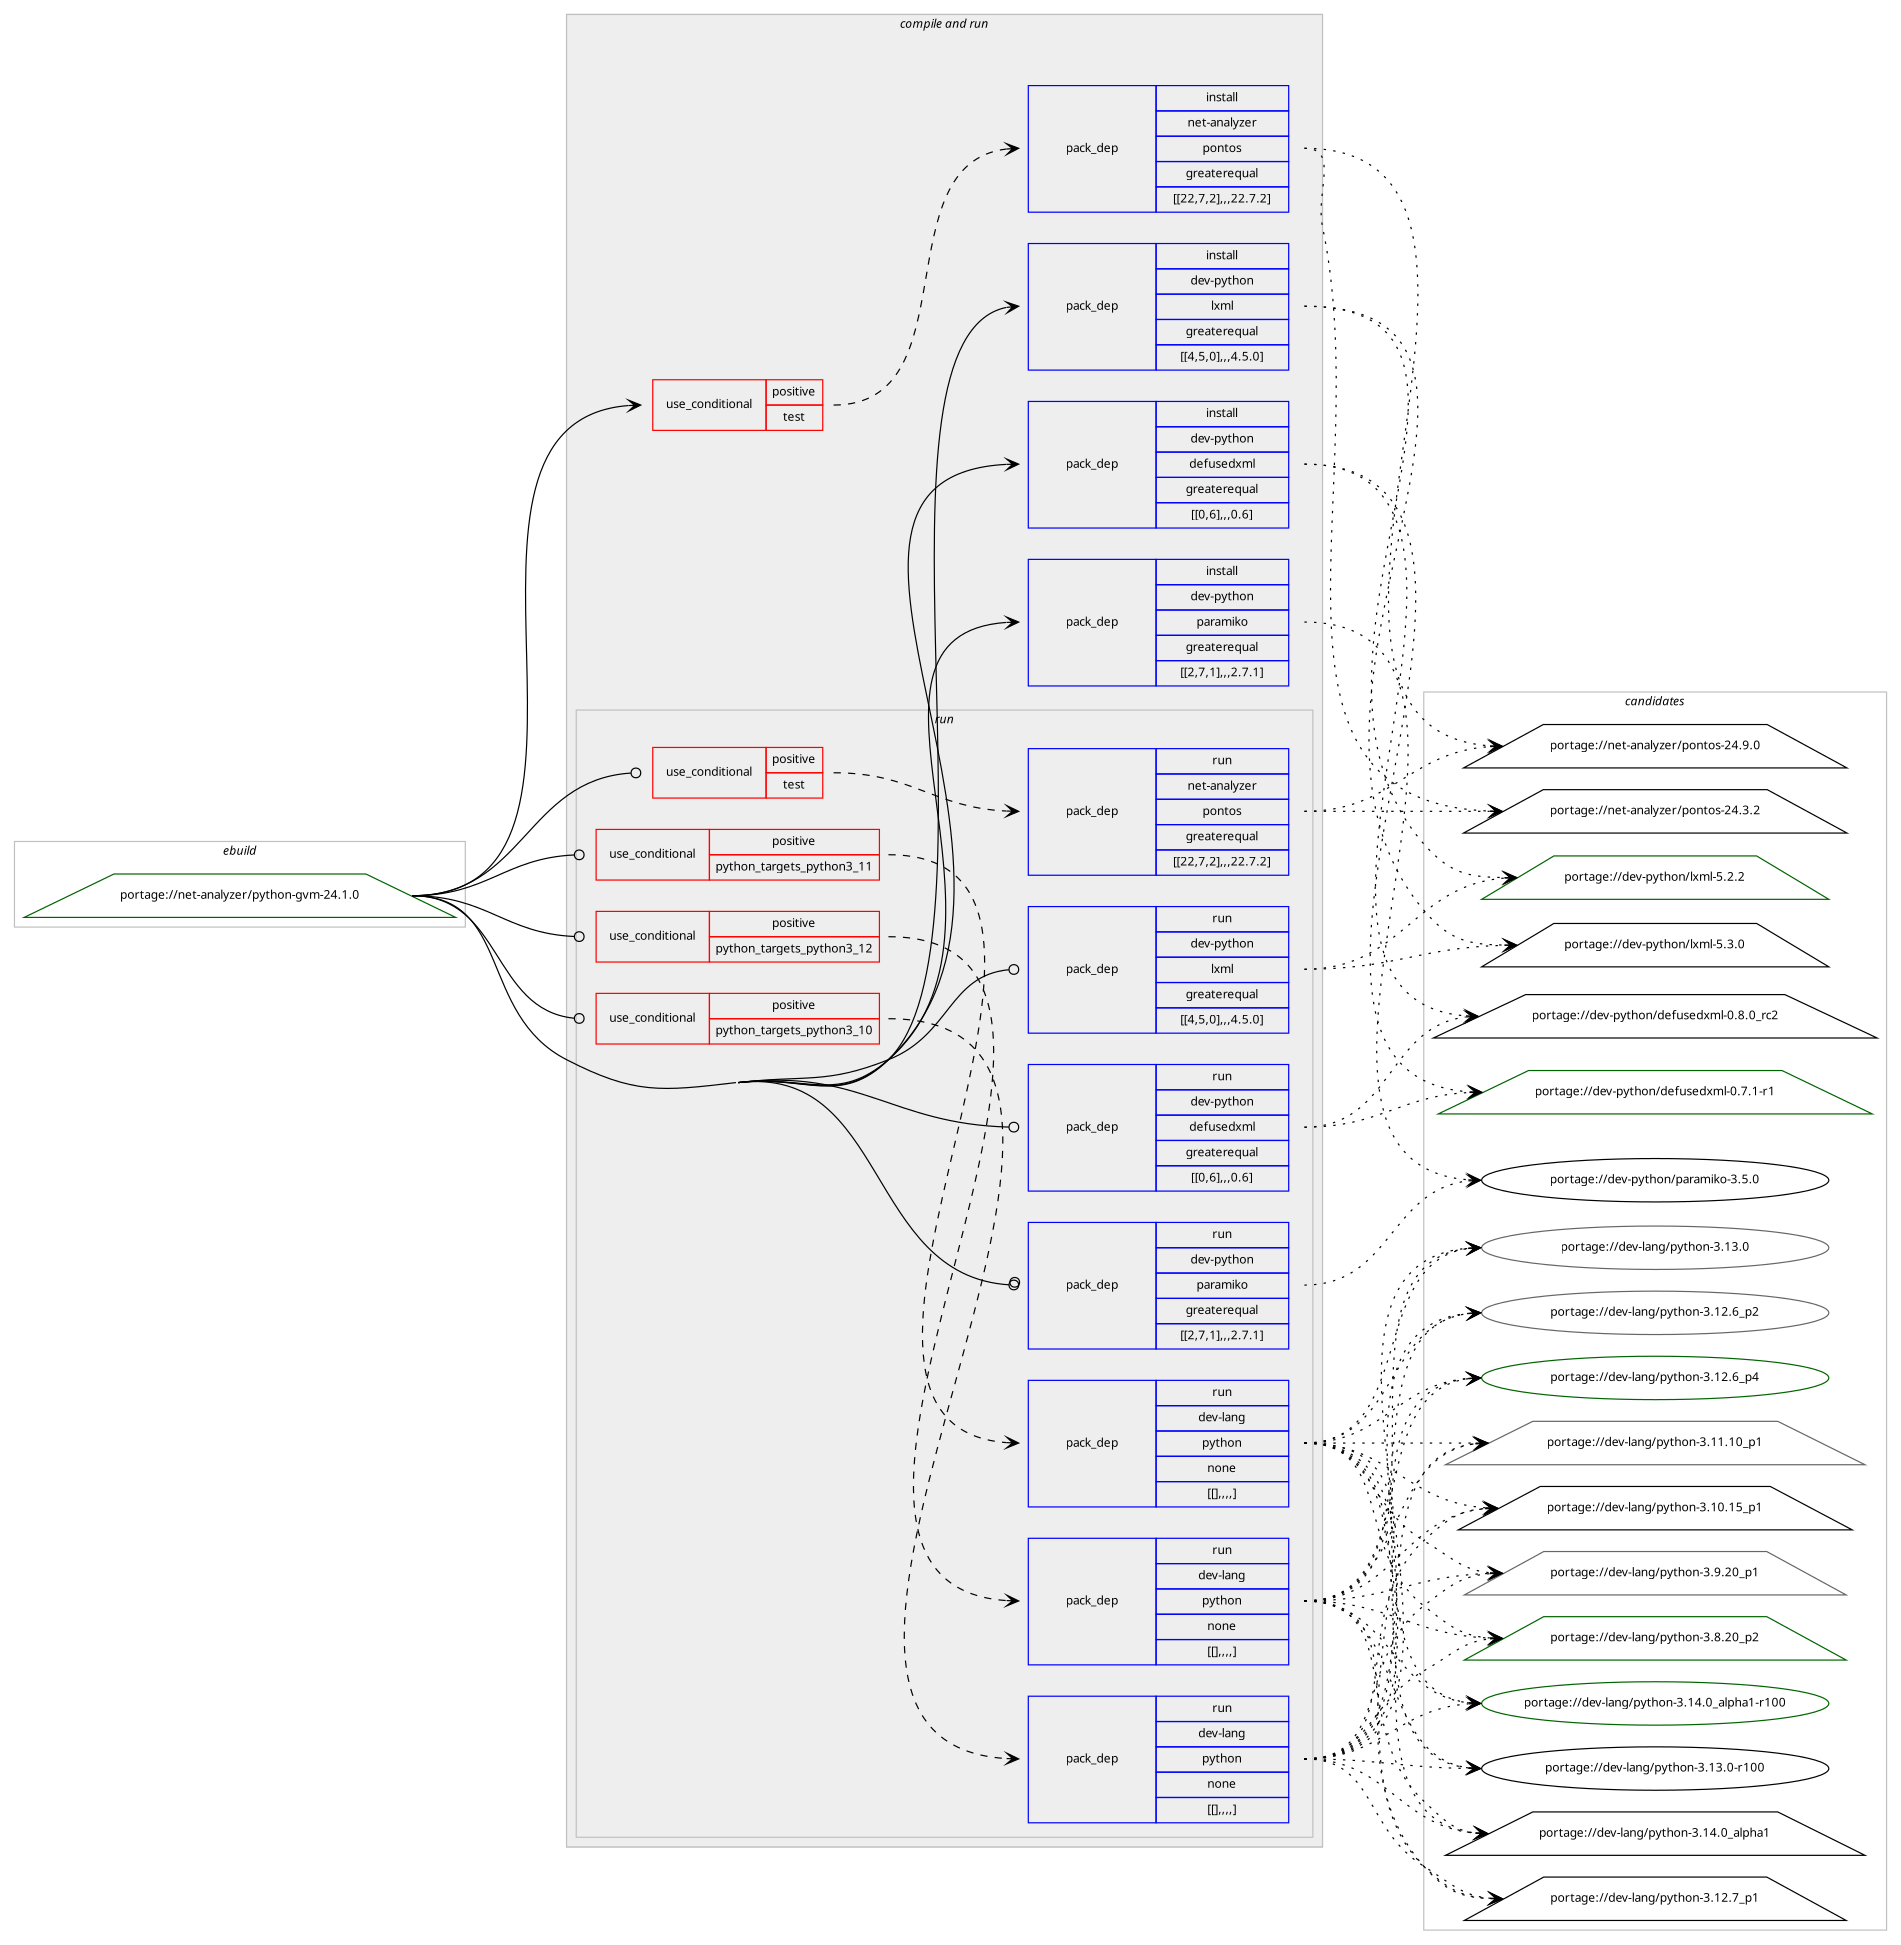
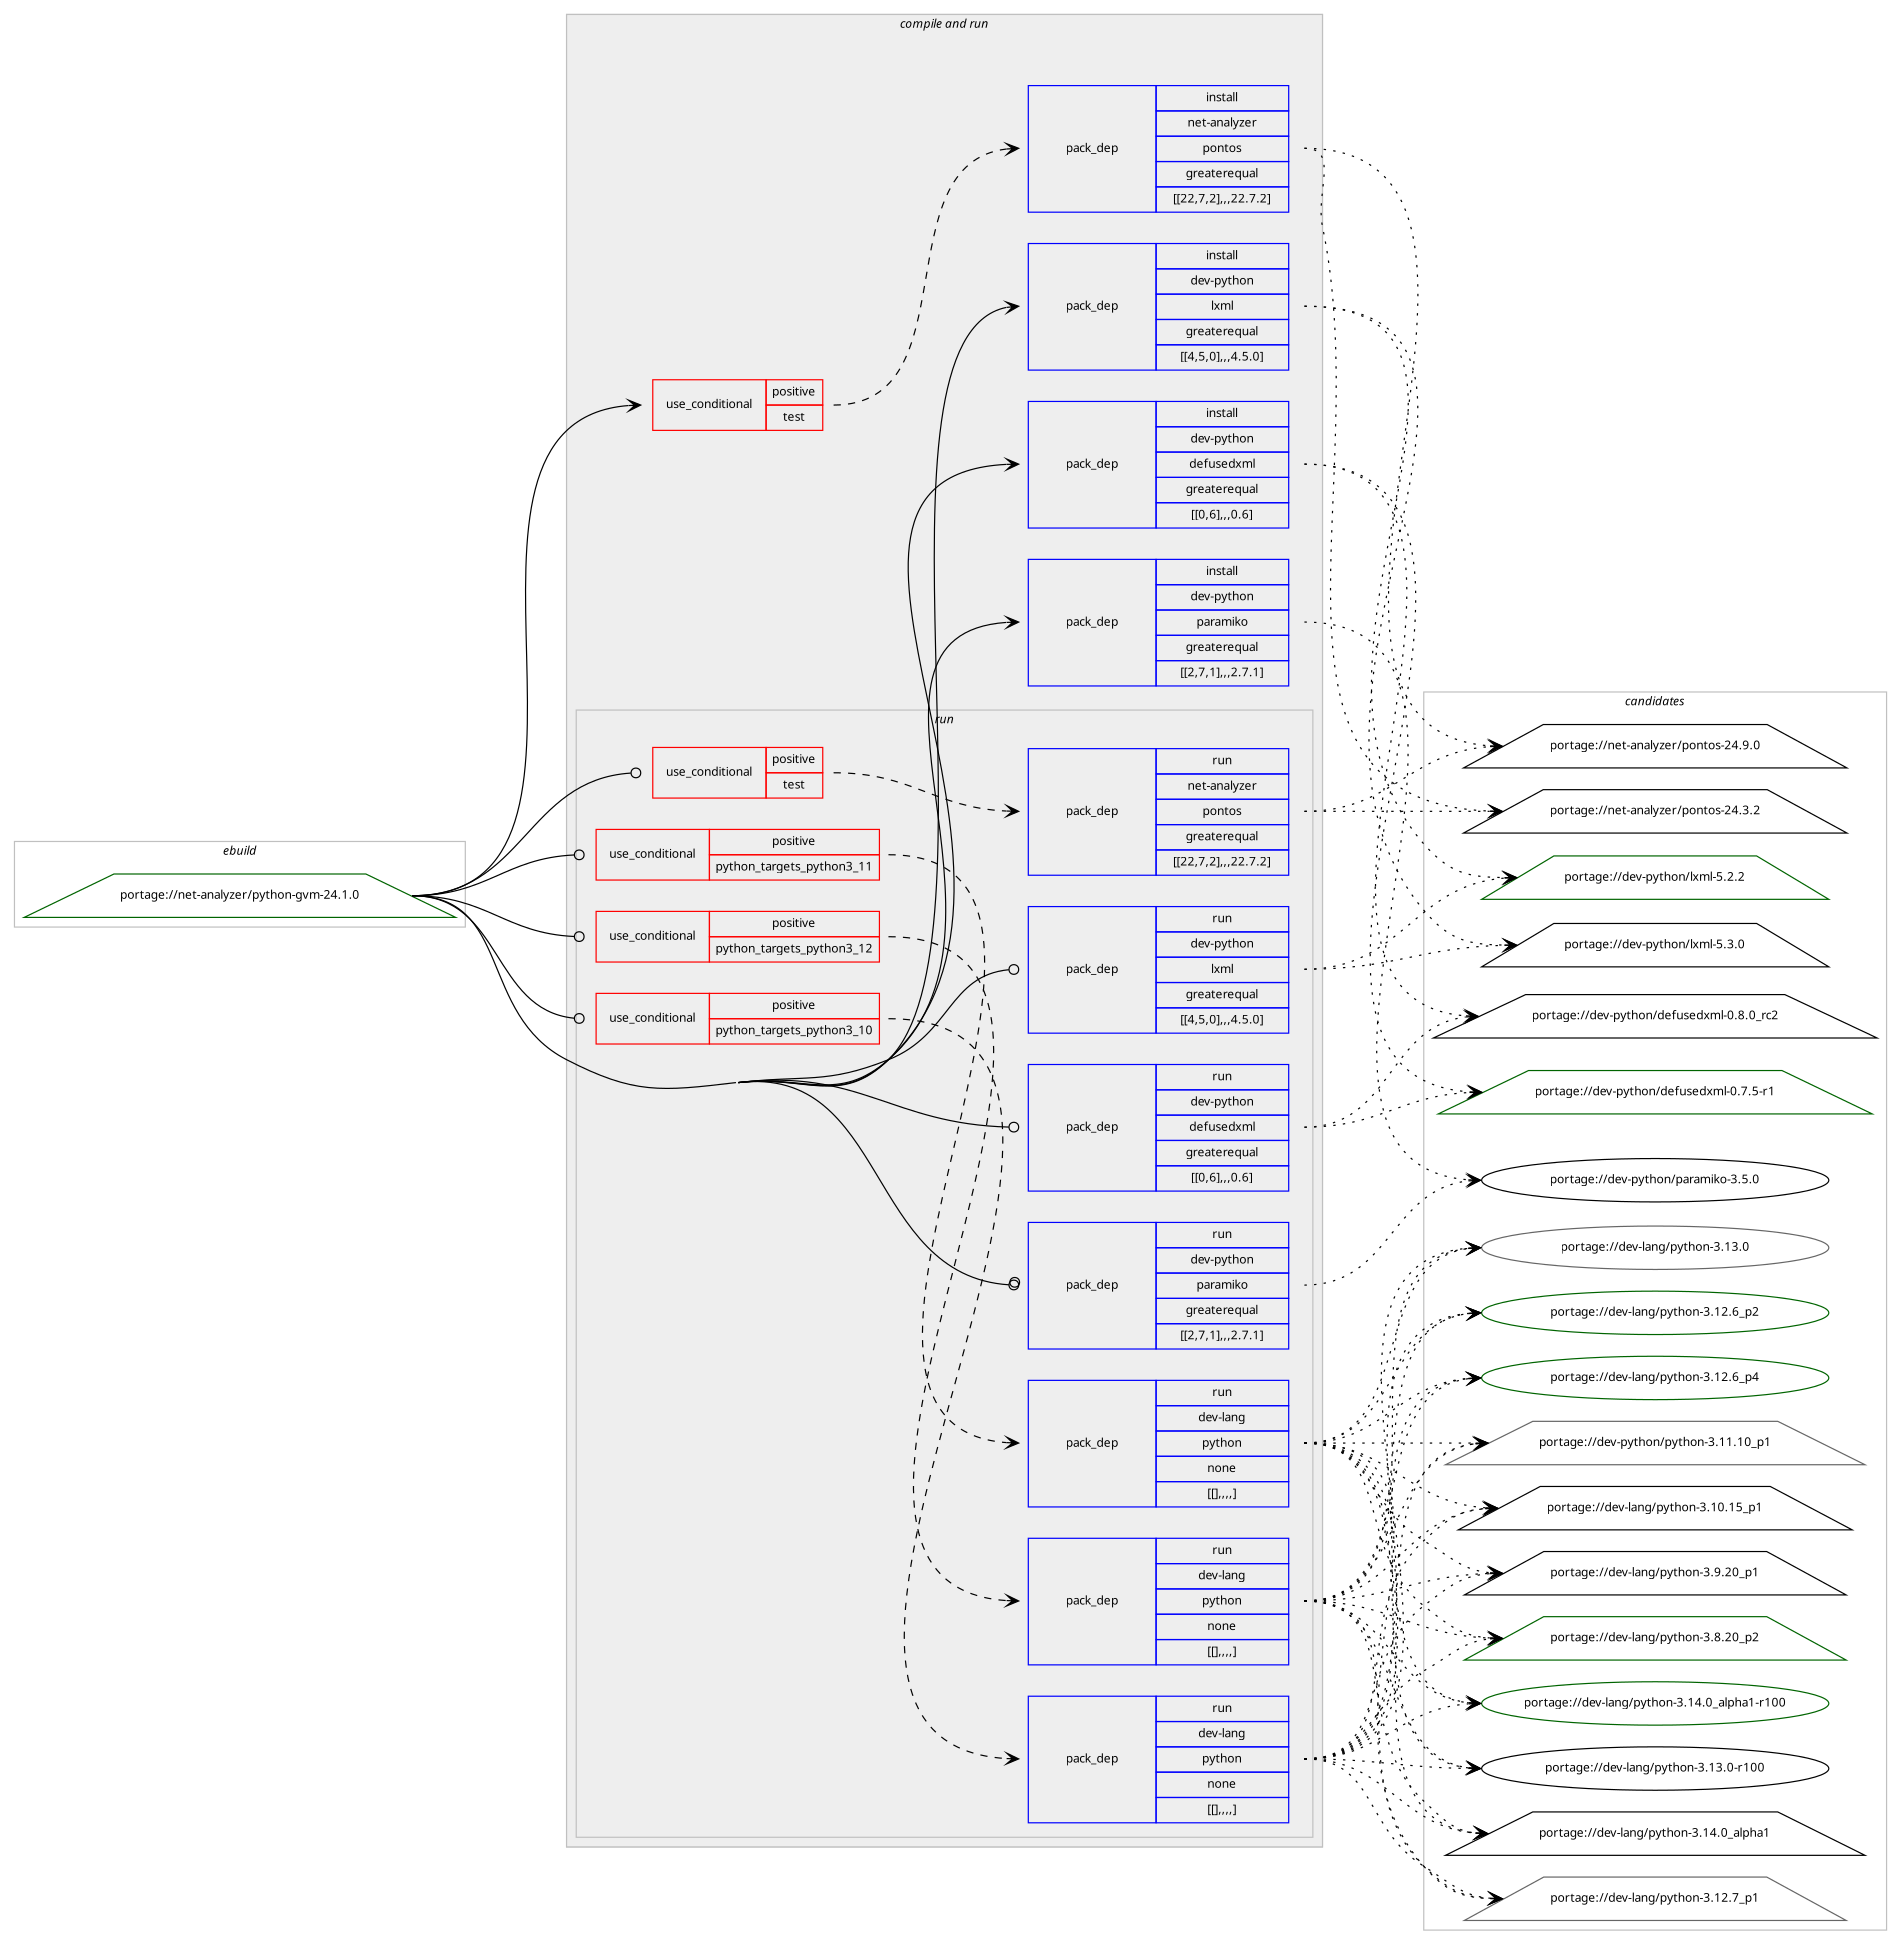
node "portage://dev-python/defusedxml-0.7.1-r1": label "portage://dev-python/defusedxml-0.7.1-r1" -> "portage://dev-python/defusedxml-0.7.5-r1"
node "portage://dev-lang/python-3.12.6_p2": color gray40 -> darkgreen
node "portage://dev-lang/python-3.11.10_p1": label "portage://dev-lang/python-3.11.10_p1" -> "portage://dev-python/python-3.11.10_p1"
node "portage://dev-lang/python-3.9.20_p1": color gray40 -> black
node "portage://dev-lang/python-3.12.7_p1": color black -> gray40
